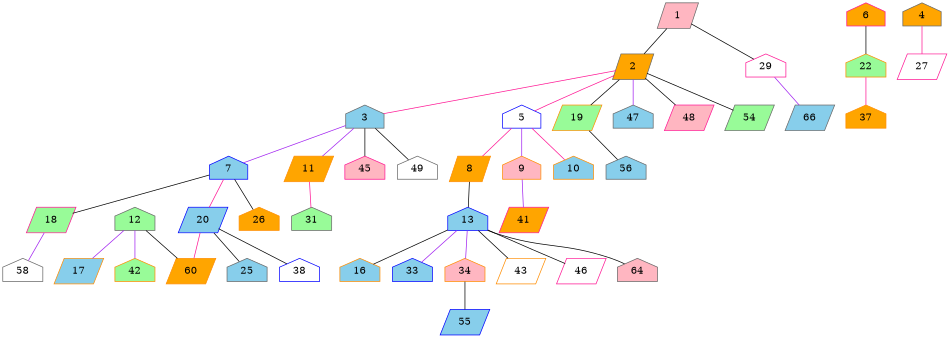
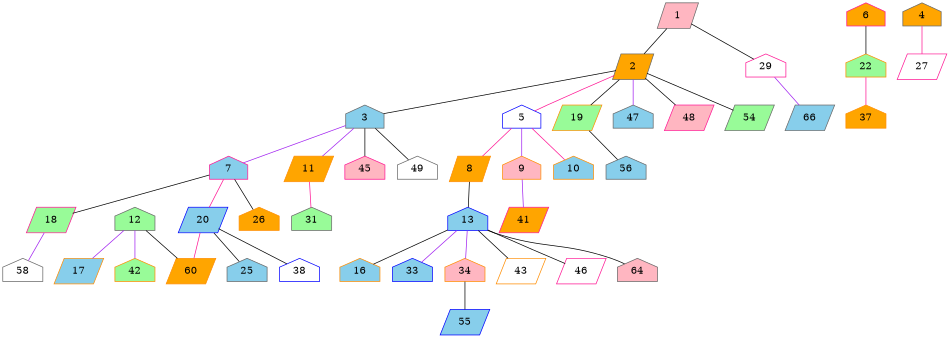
edge "2" -- "3": color deeppink -> black
node "7": color blue -> deeppink
